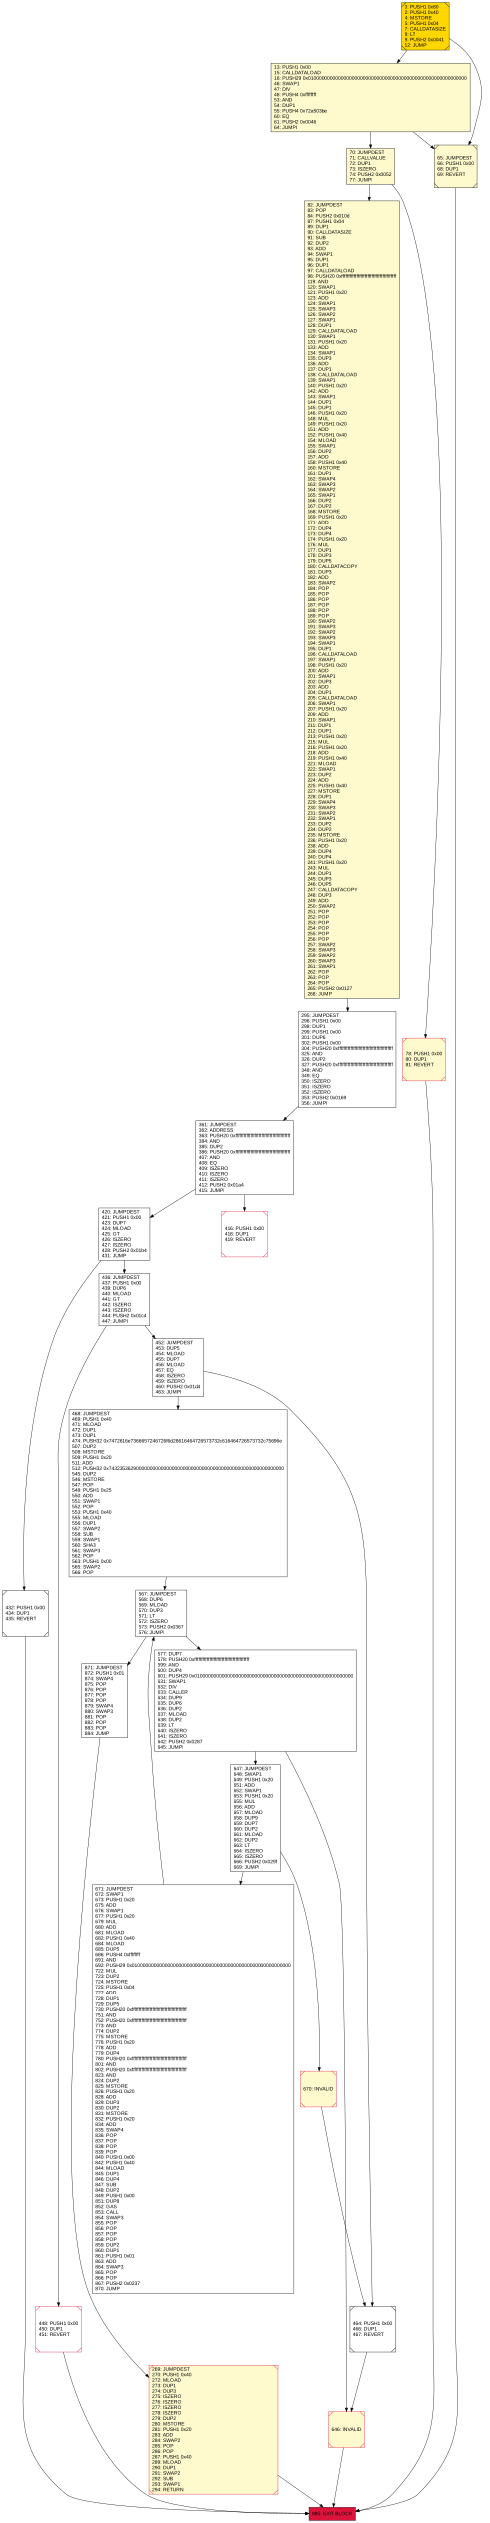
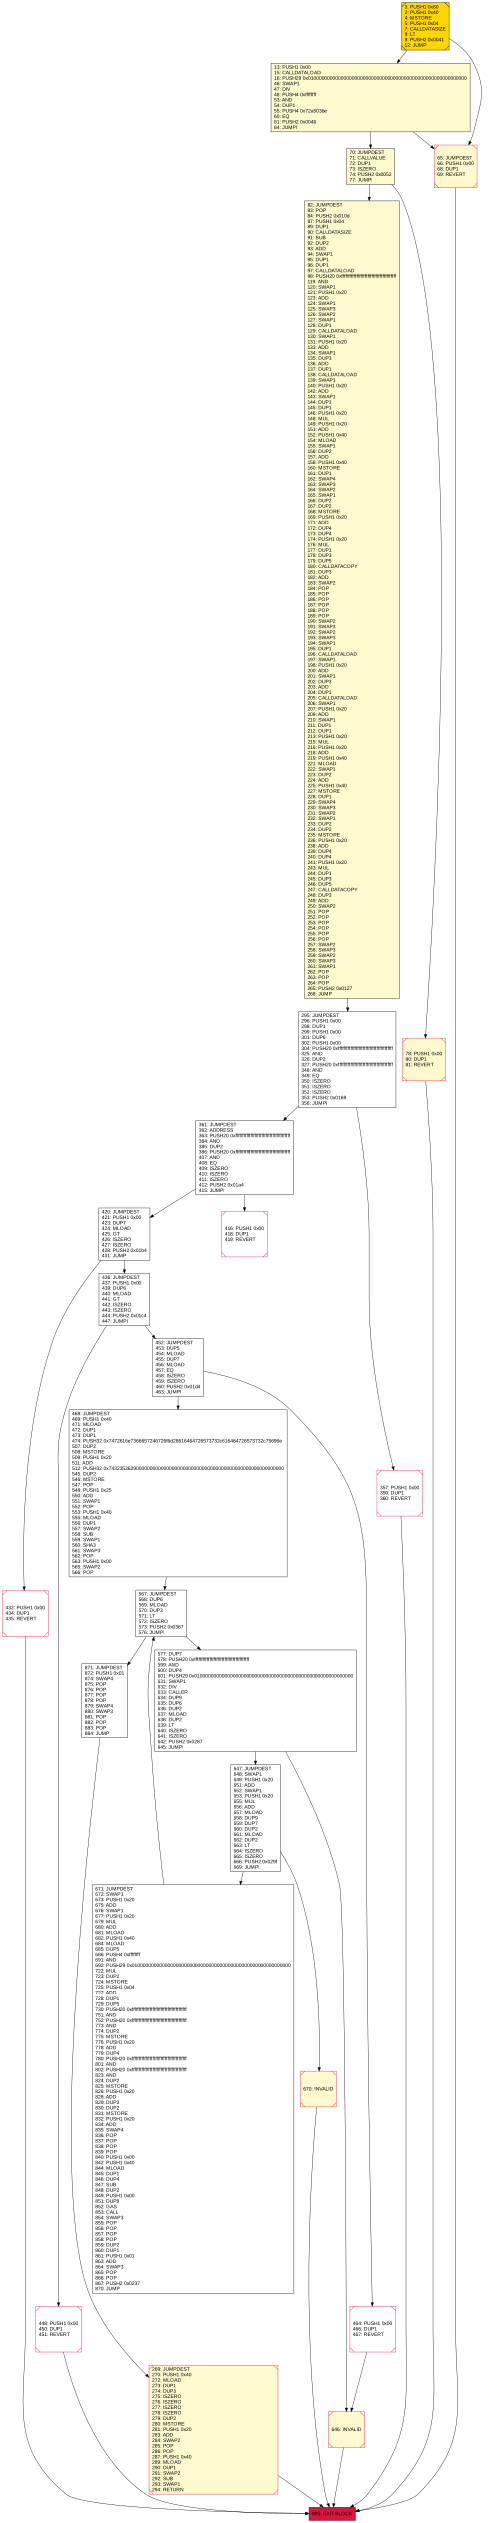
node "65: JUMPDEST 66: PUSH1 0x00 68: DUP1 69: REVERT": color black -> crimson
node "357: PUSH1 0x00 359: DUP1 360: REVERT": added
node "432: PUSH1 0x00 434: DUP1 435: REVERT": color black -> crimson
edge "670: INVALID" -> "464: PUSH1 0x00 466: DUP1 467: REVERT": now "670: INVALID" -> "885: EXIT BLOCK"
node "464: PUSH1 0x00 466: DUP1 467: REVERT": color black -> crimson
